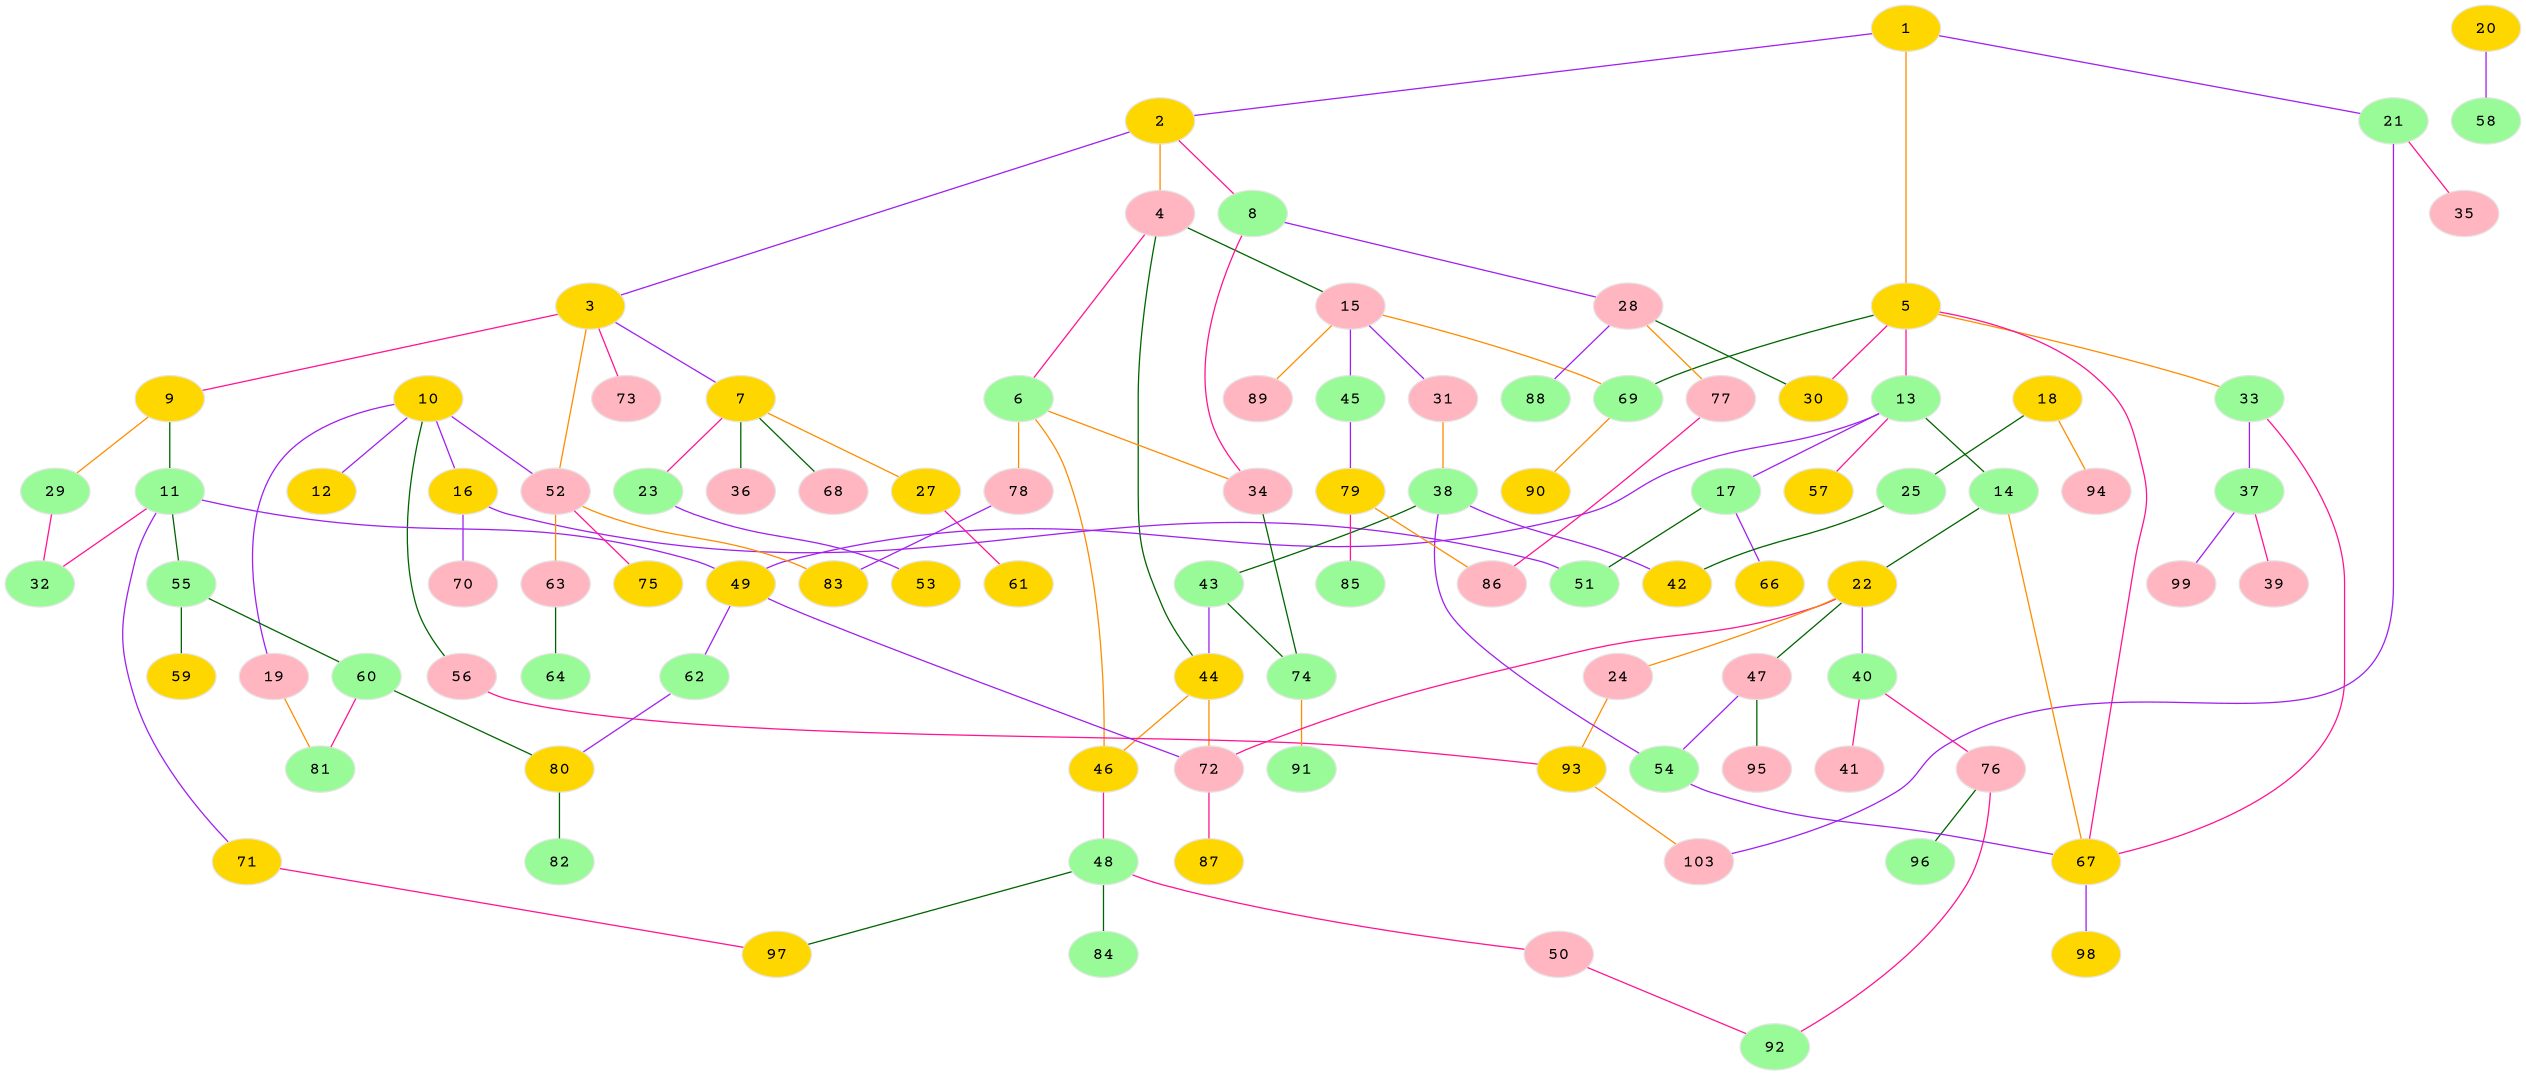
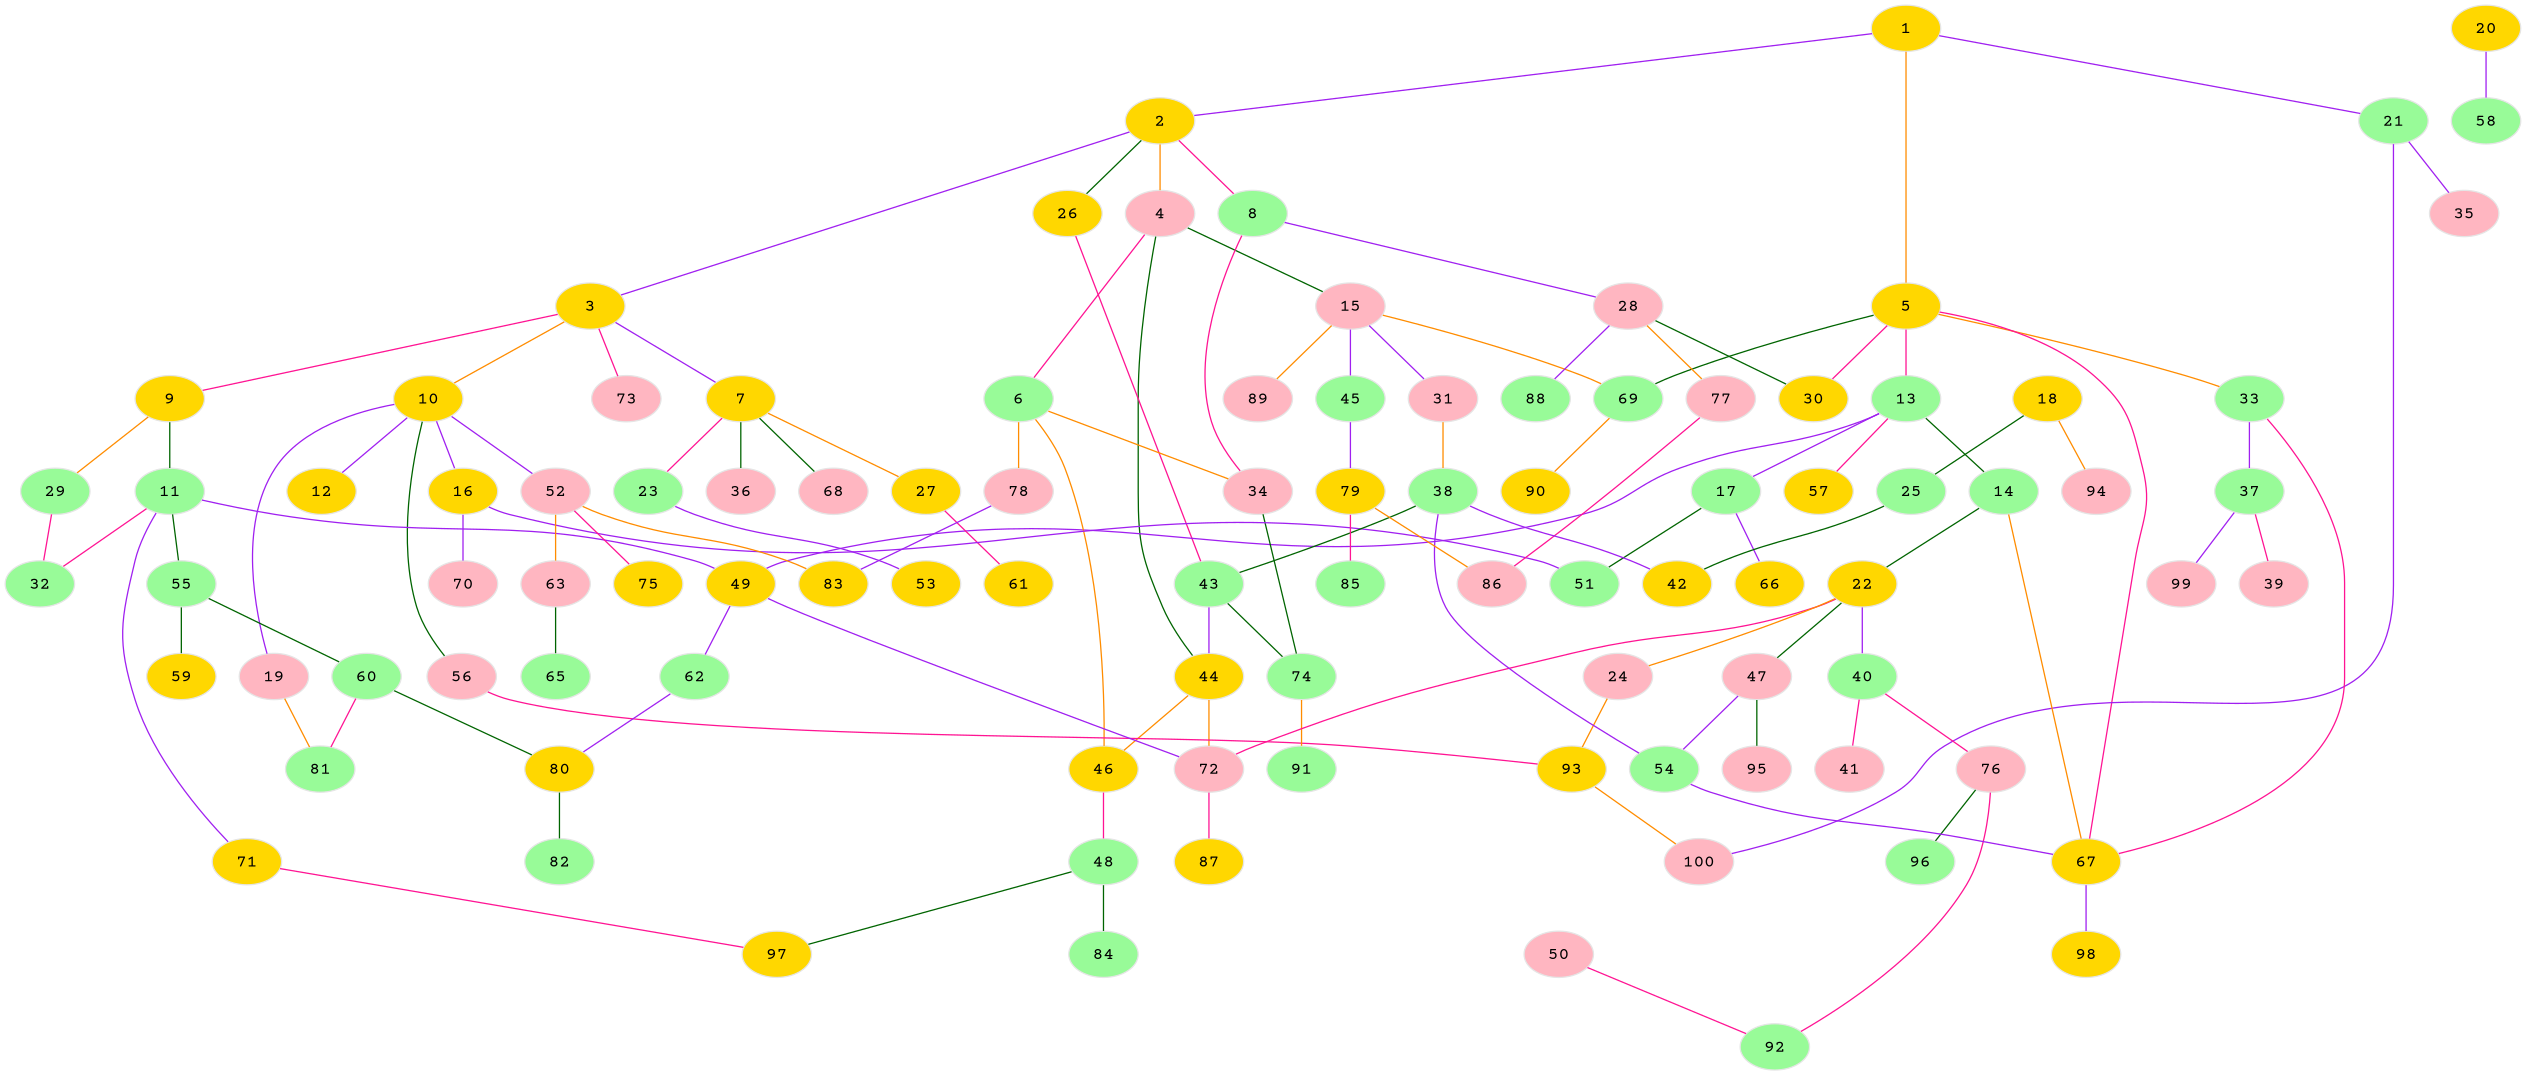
edge "21" -- "35": color deeppink -> purple
node "26": added
edge "3" -- "52": now "3" -- "10"
node "64": label "64" -> "65"
node "103": label "103" -> "100"
edge "48" -- "50": removed
